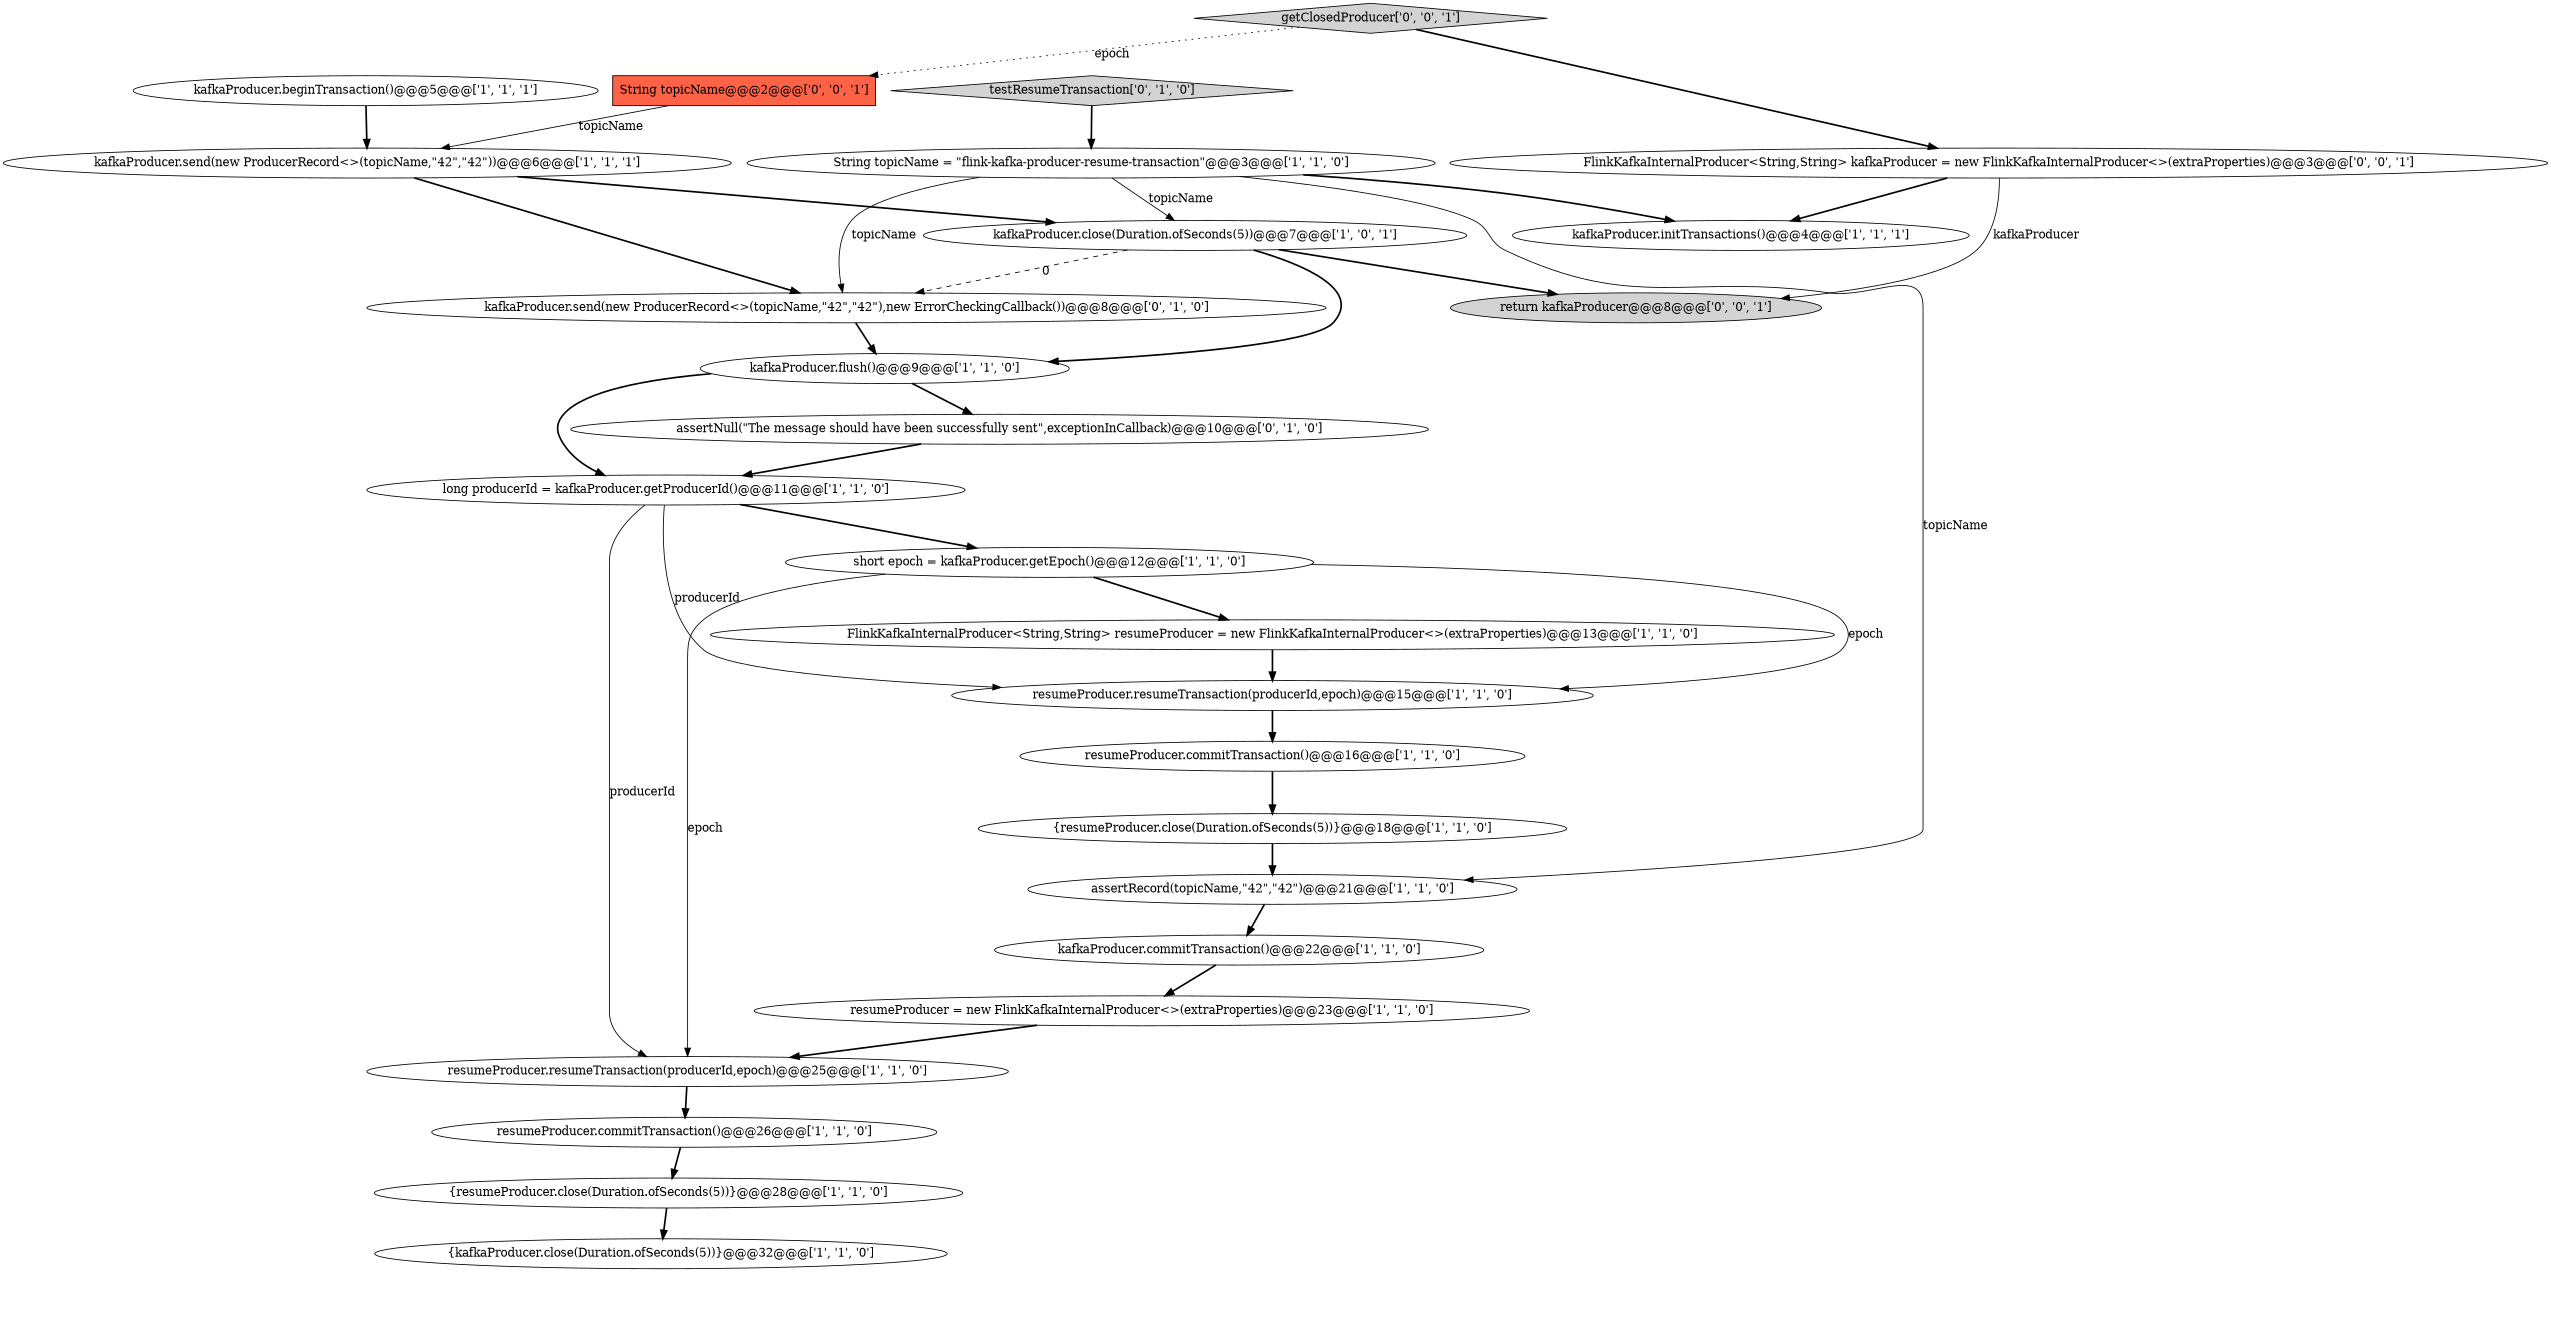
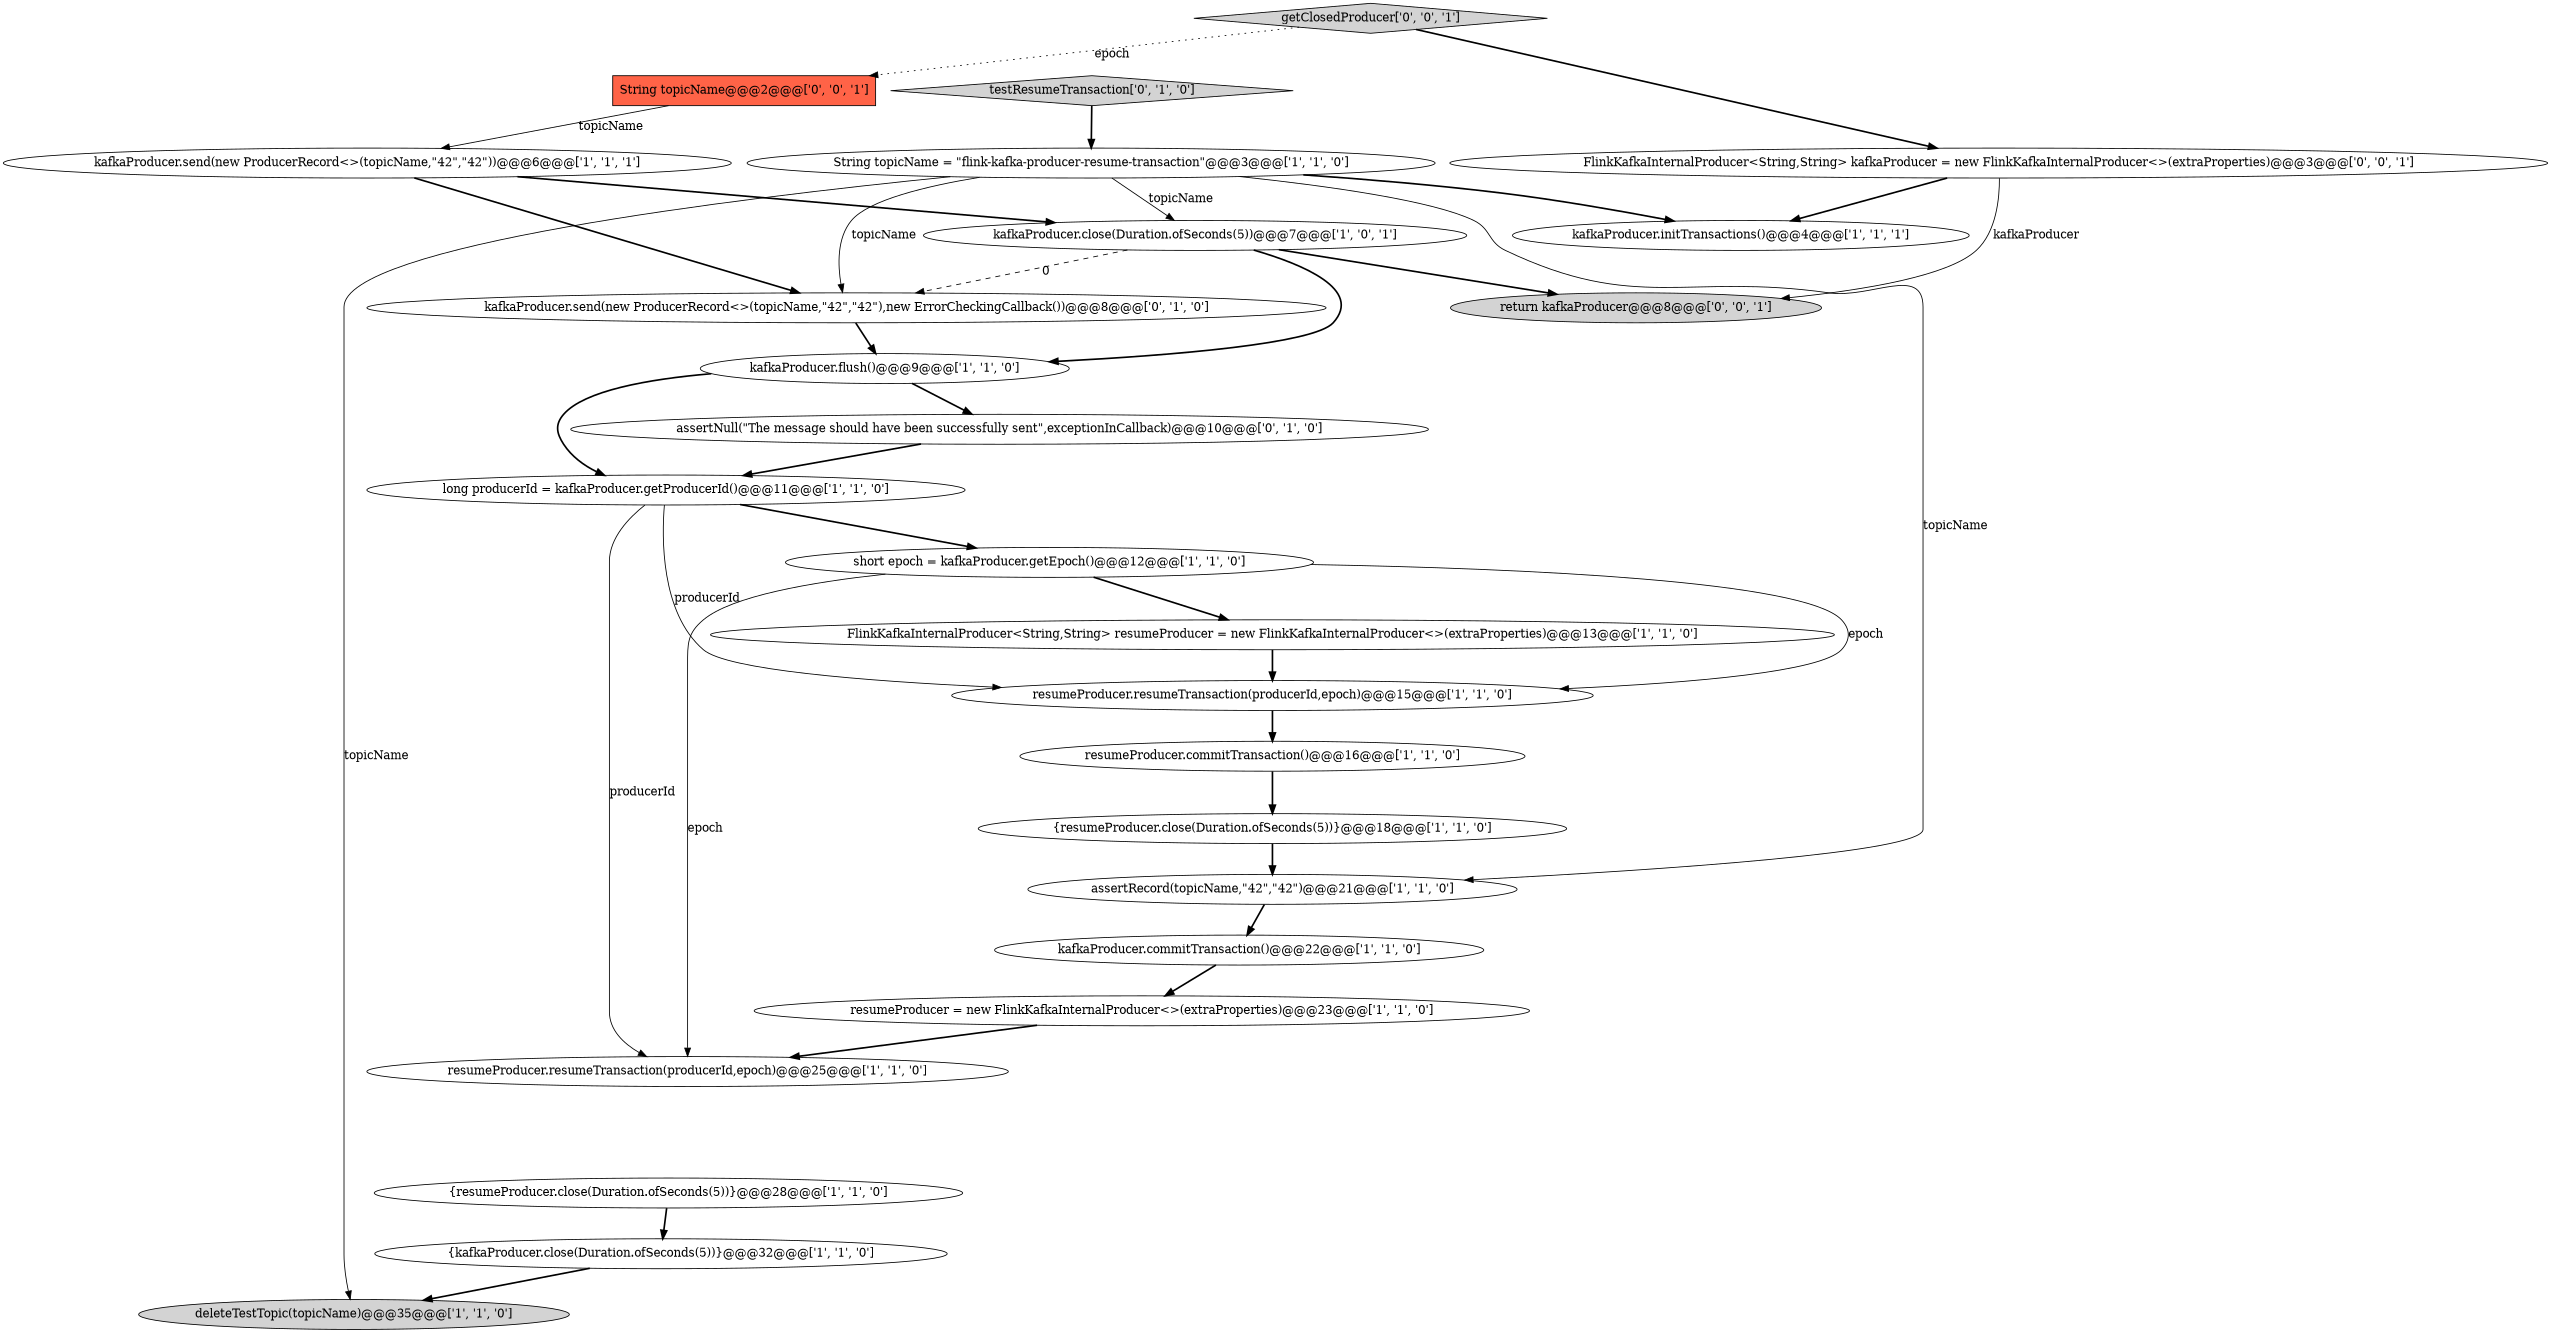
node "kafkaProducer.beginTransaction()@@@5@@@['1', '1', '1']": removed
node "resumeProducer.commitTransaction()@@@26@@@['1', '1', '0']": removed
node "deleteTestTopic(topicName)@@@35@@@['1', '1', '0']": added
